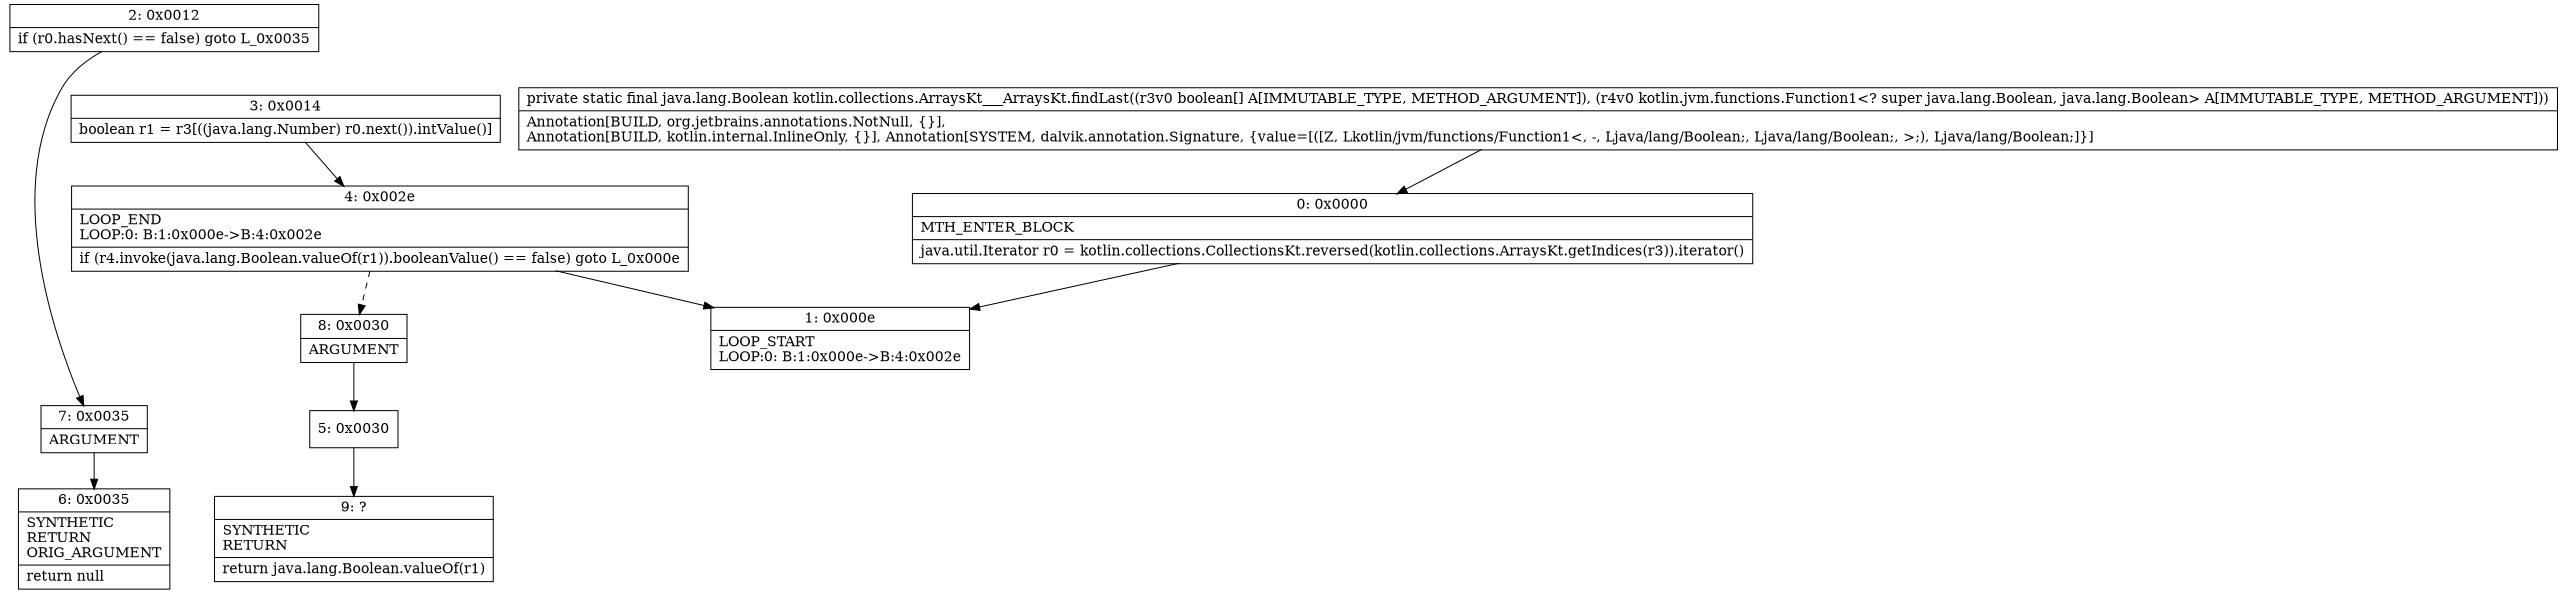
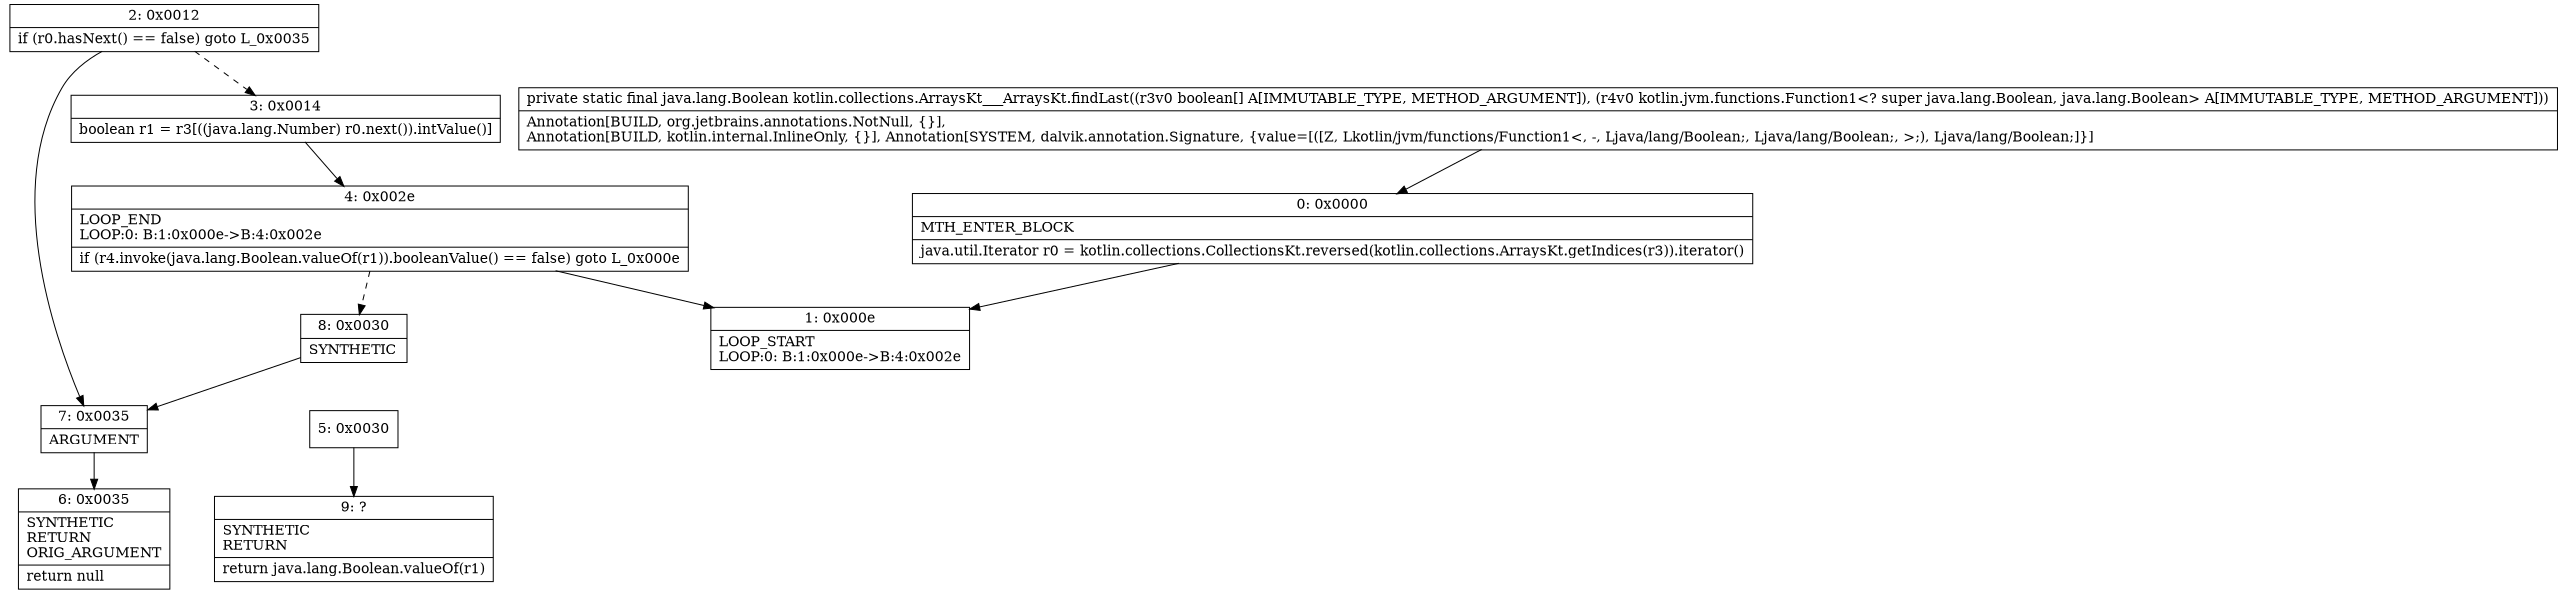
edge "2: 0x0012" -> "3: 0x0014": added
node "8: 0x0030": text "ARGUMENT" -> "SYNTHETIC"
edge "8: 0x0030" -> "5: 0x0030": now "8: 0x0030" -> "7: 0x0035"
